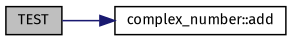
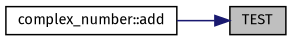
edge "TEST" -> "complex_number::add": reversed
